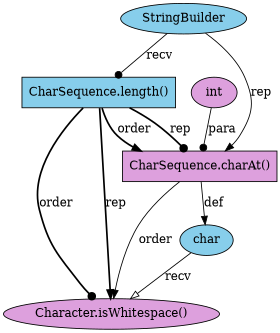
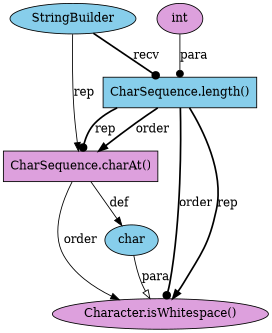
edge "StringBuilder" -> "CharSequence.length()": style solid -> bold
edge "int" -> "CharSequence.charAt()": now "int" -> "CharSequence.length()"
edge "char" -> "Character.isWhitespace()": label "recv" -> "para"
